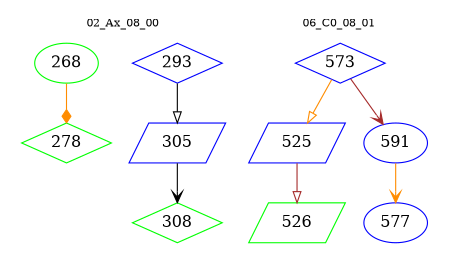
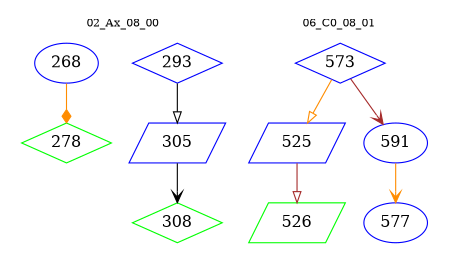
node "268": color green -> blue
